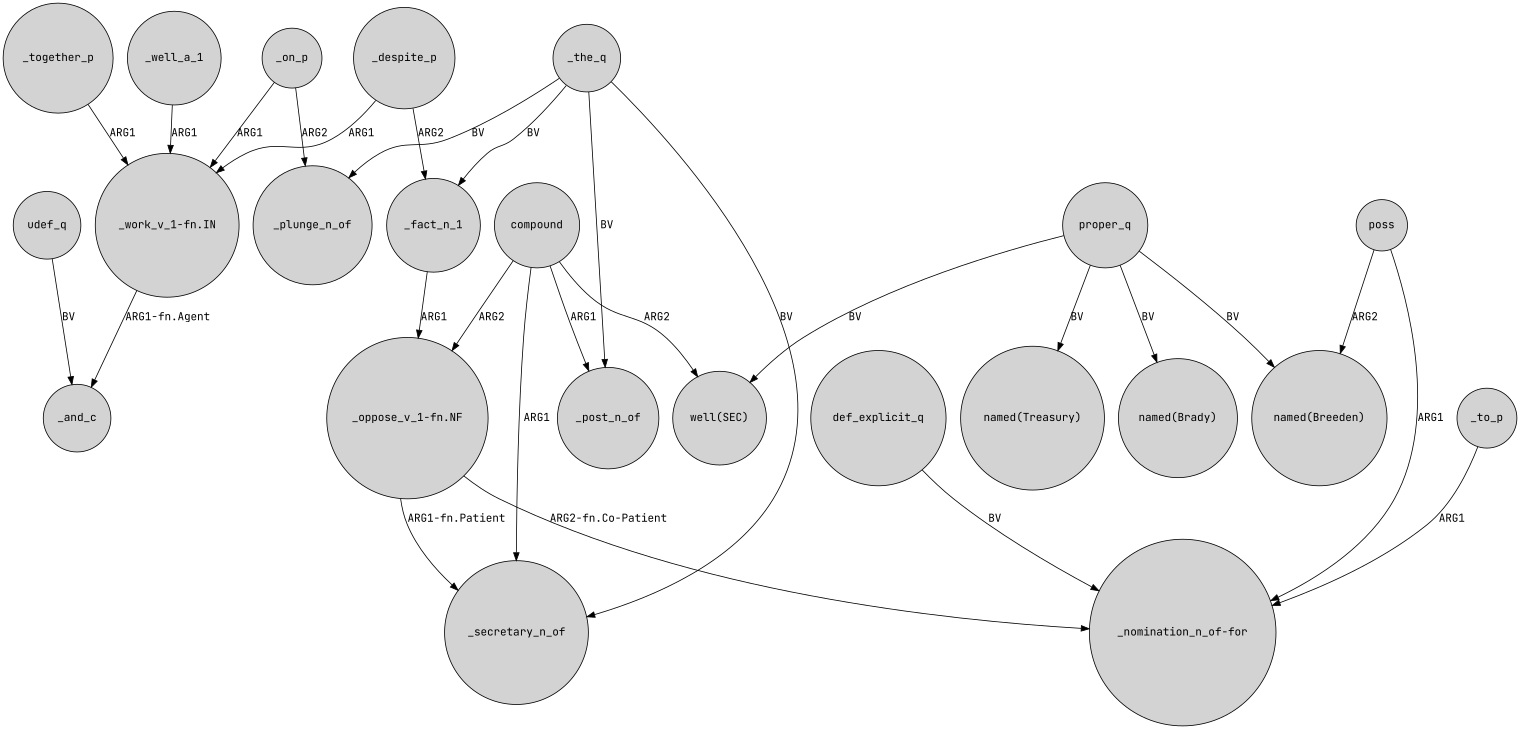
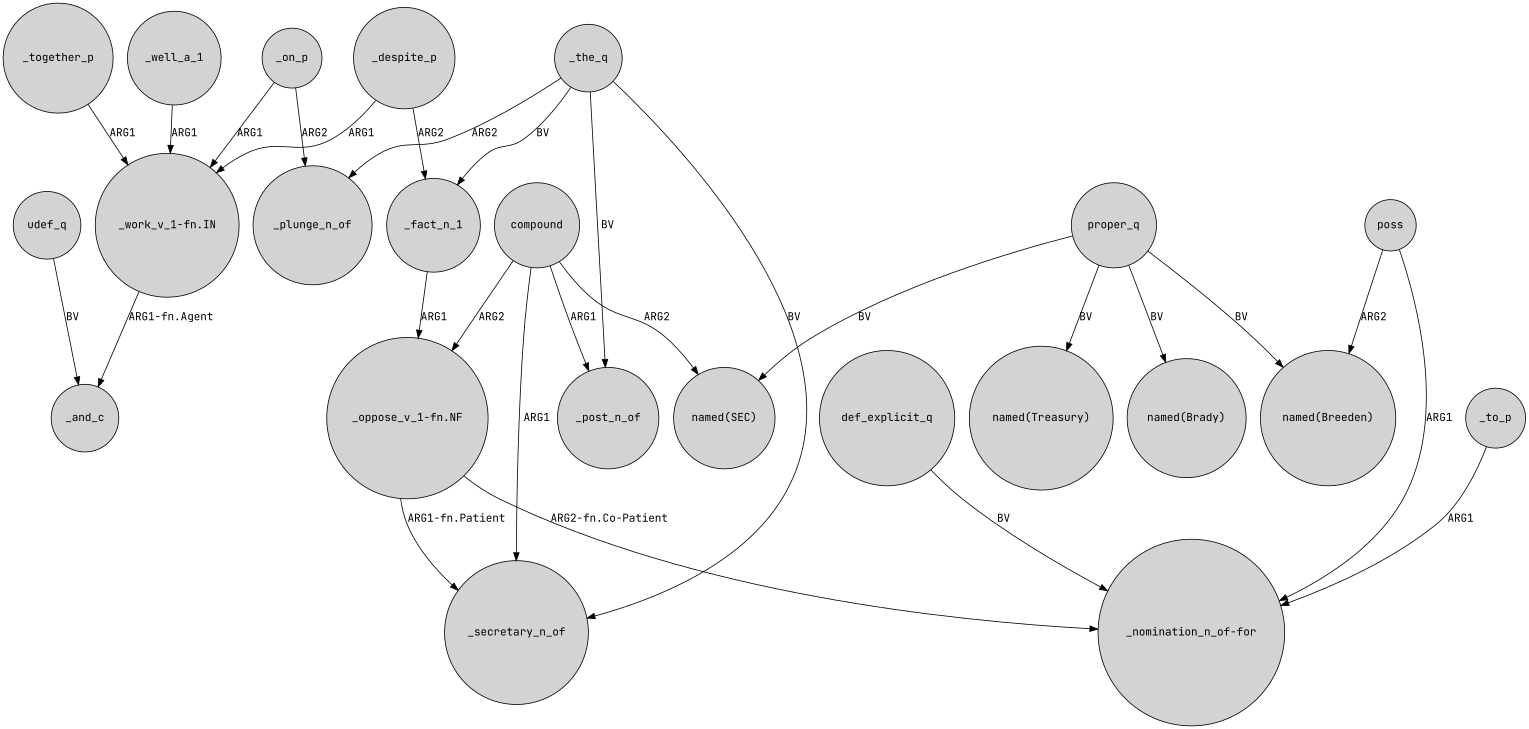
edge "_the_q" -> "_plunge_n_of": label "BV" -> "ARG2"
node "well(SEC)": label "well(SEC)" -> "named(SEC)"
